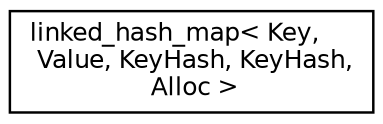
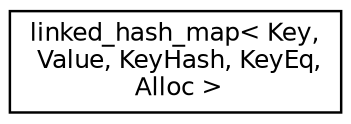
node "linked_hash_map< Key, Value, KeyHash, KeyHash, Alloc >": label "linked_hash_map< Key, Value, KeyHash, KeyHash, Alloc >" -> "linked_hash_map< Key, Value, KeyHash, KeyEq, Alloc >"
